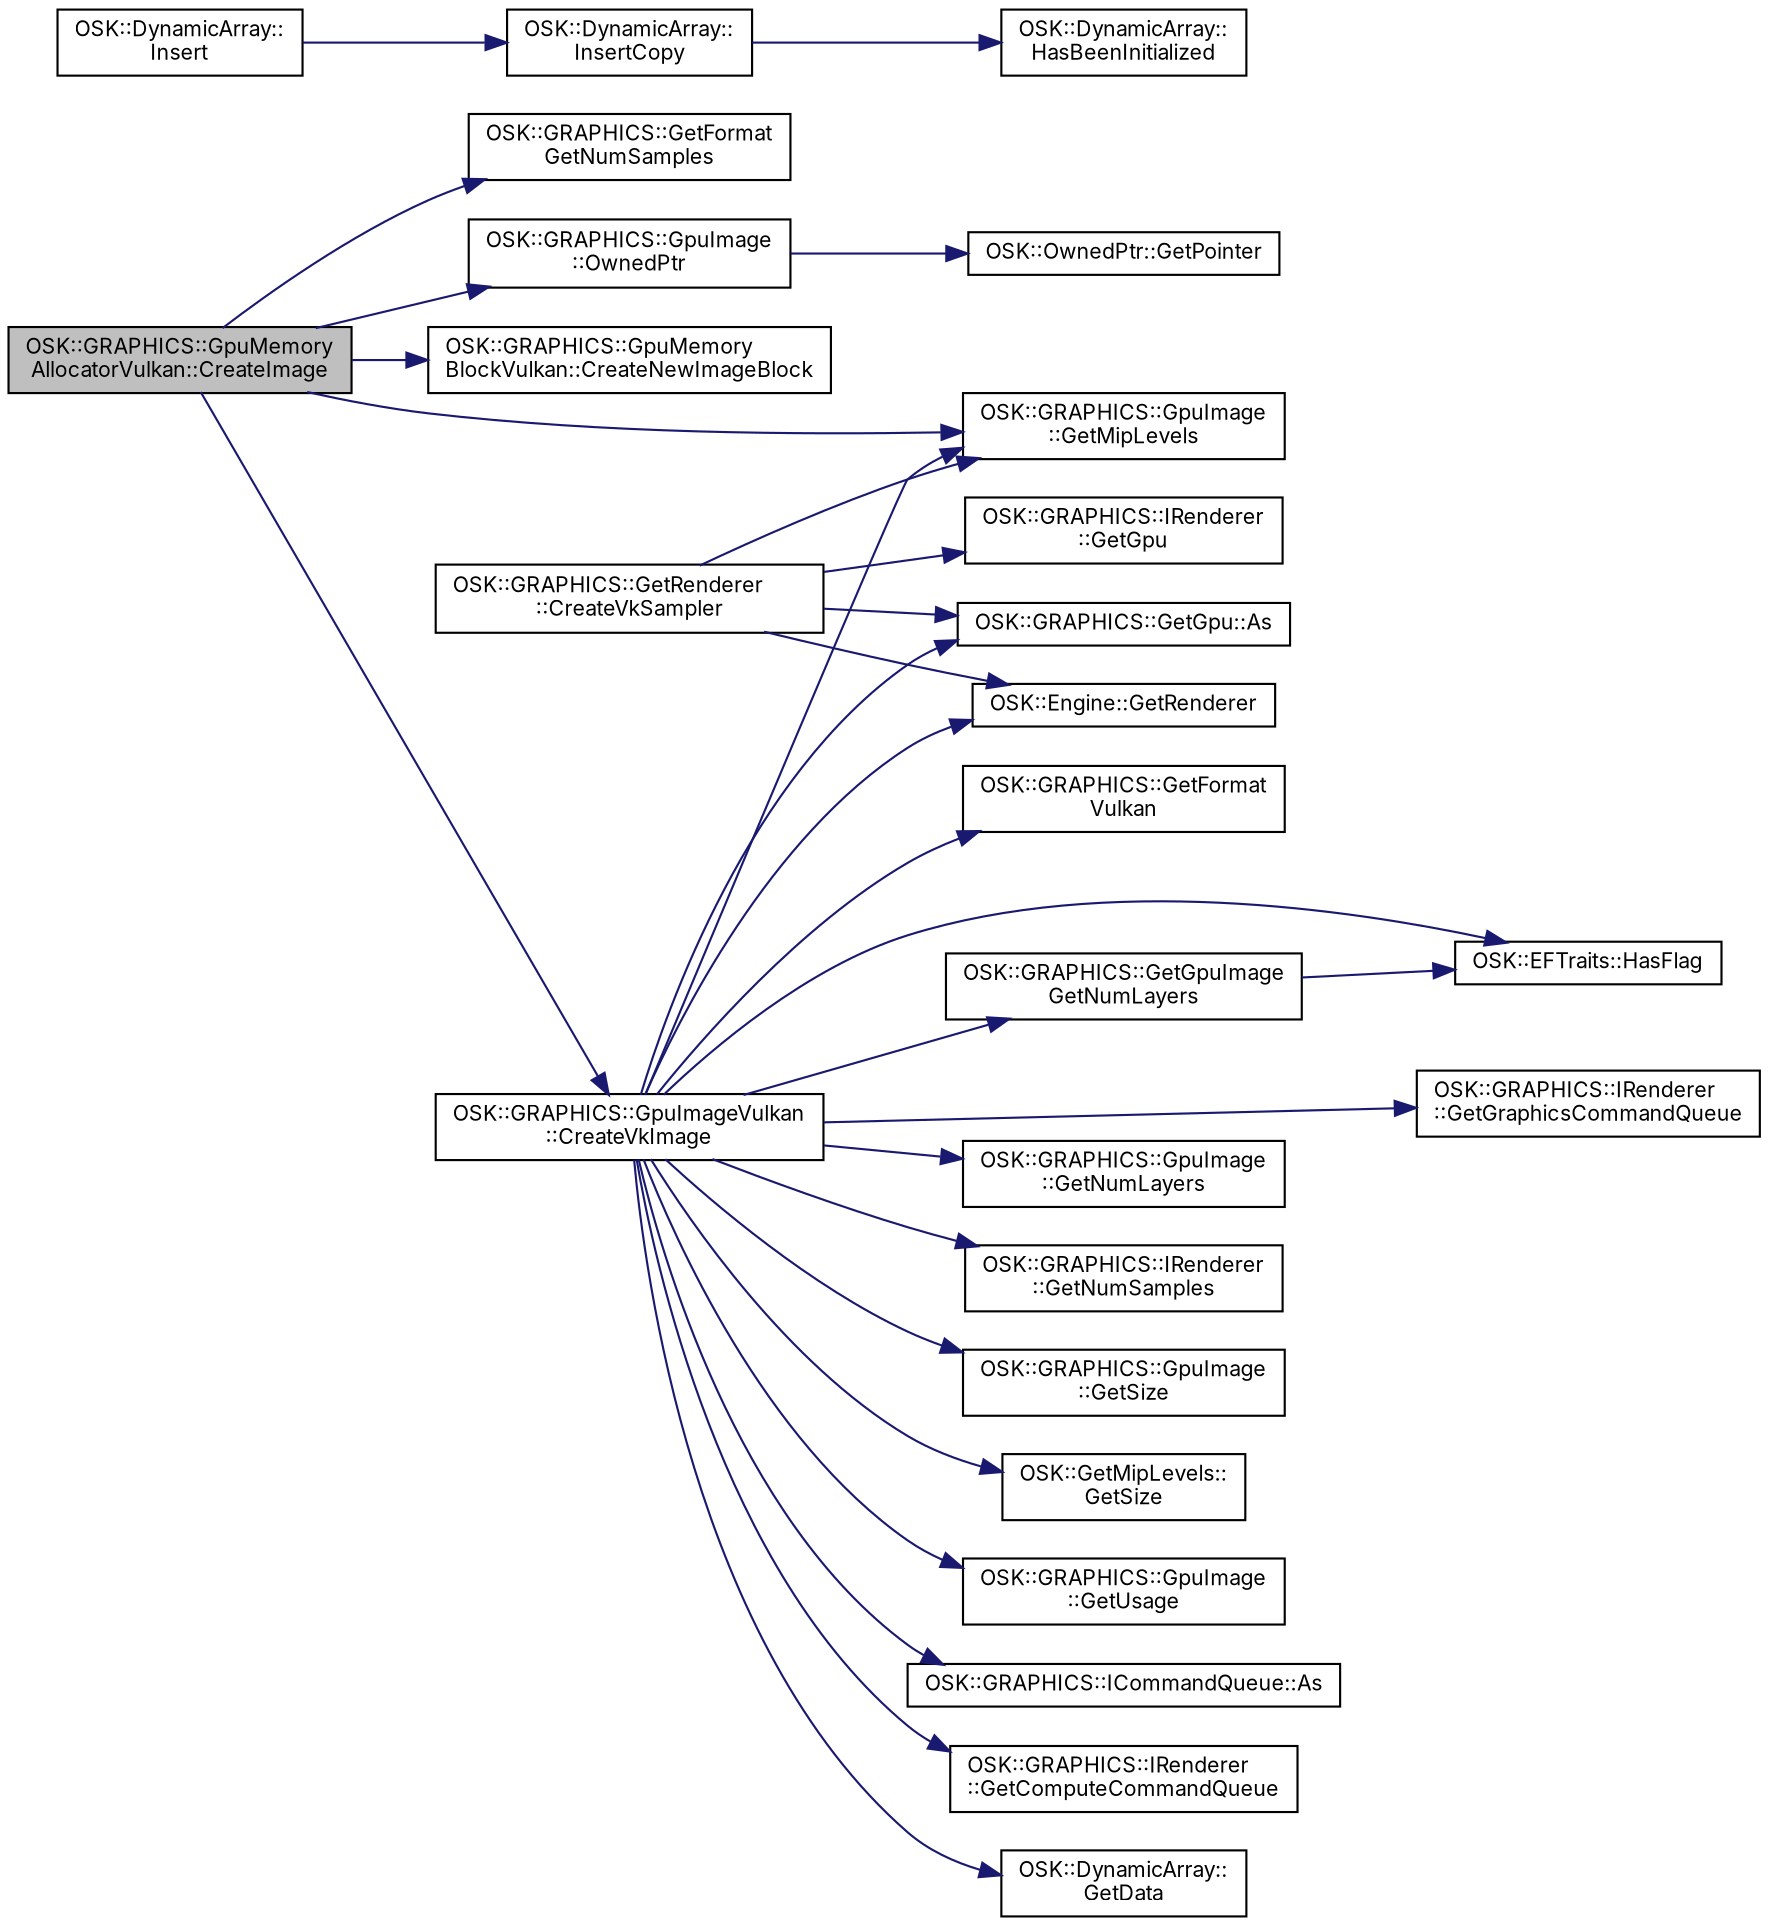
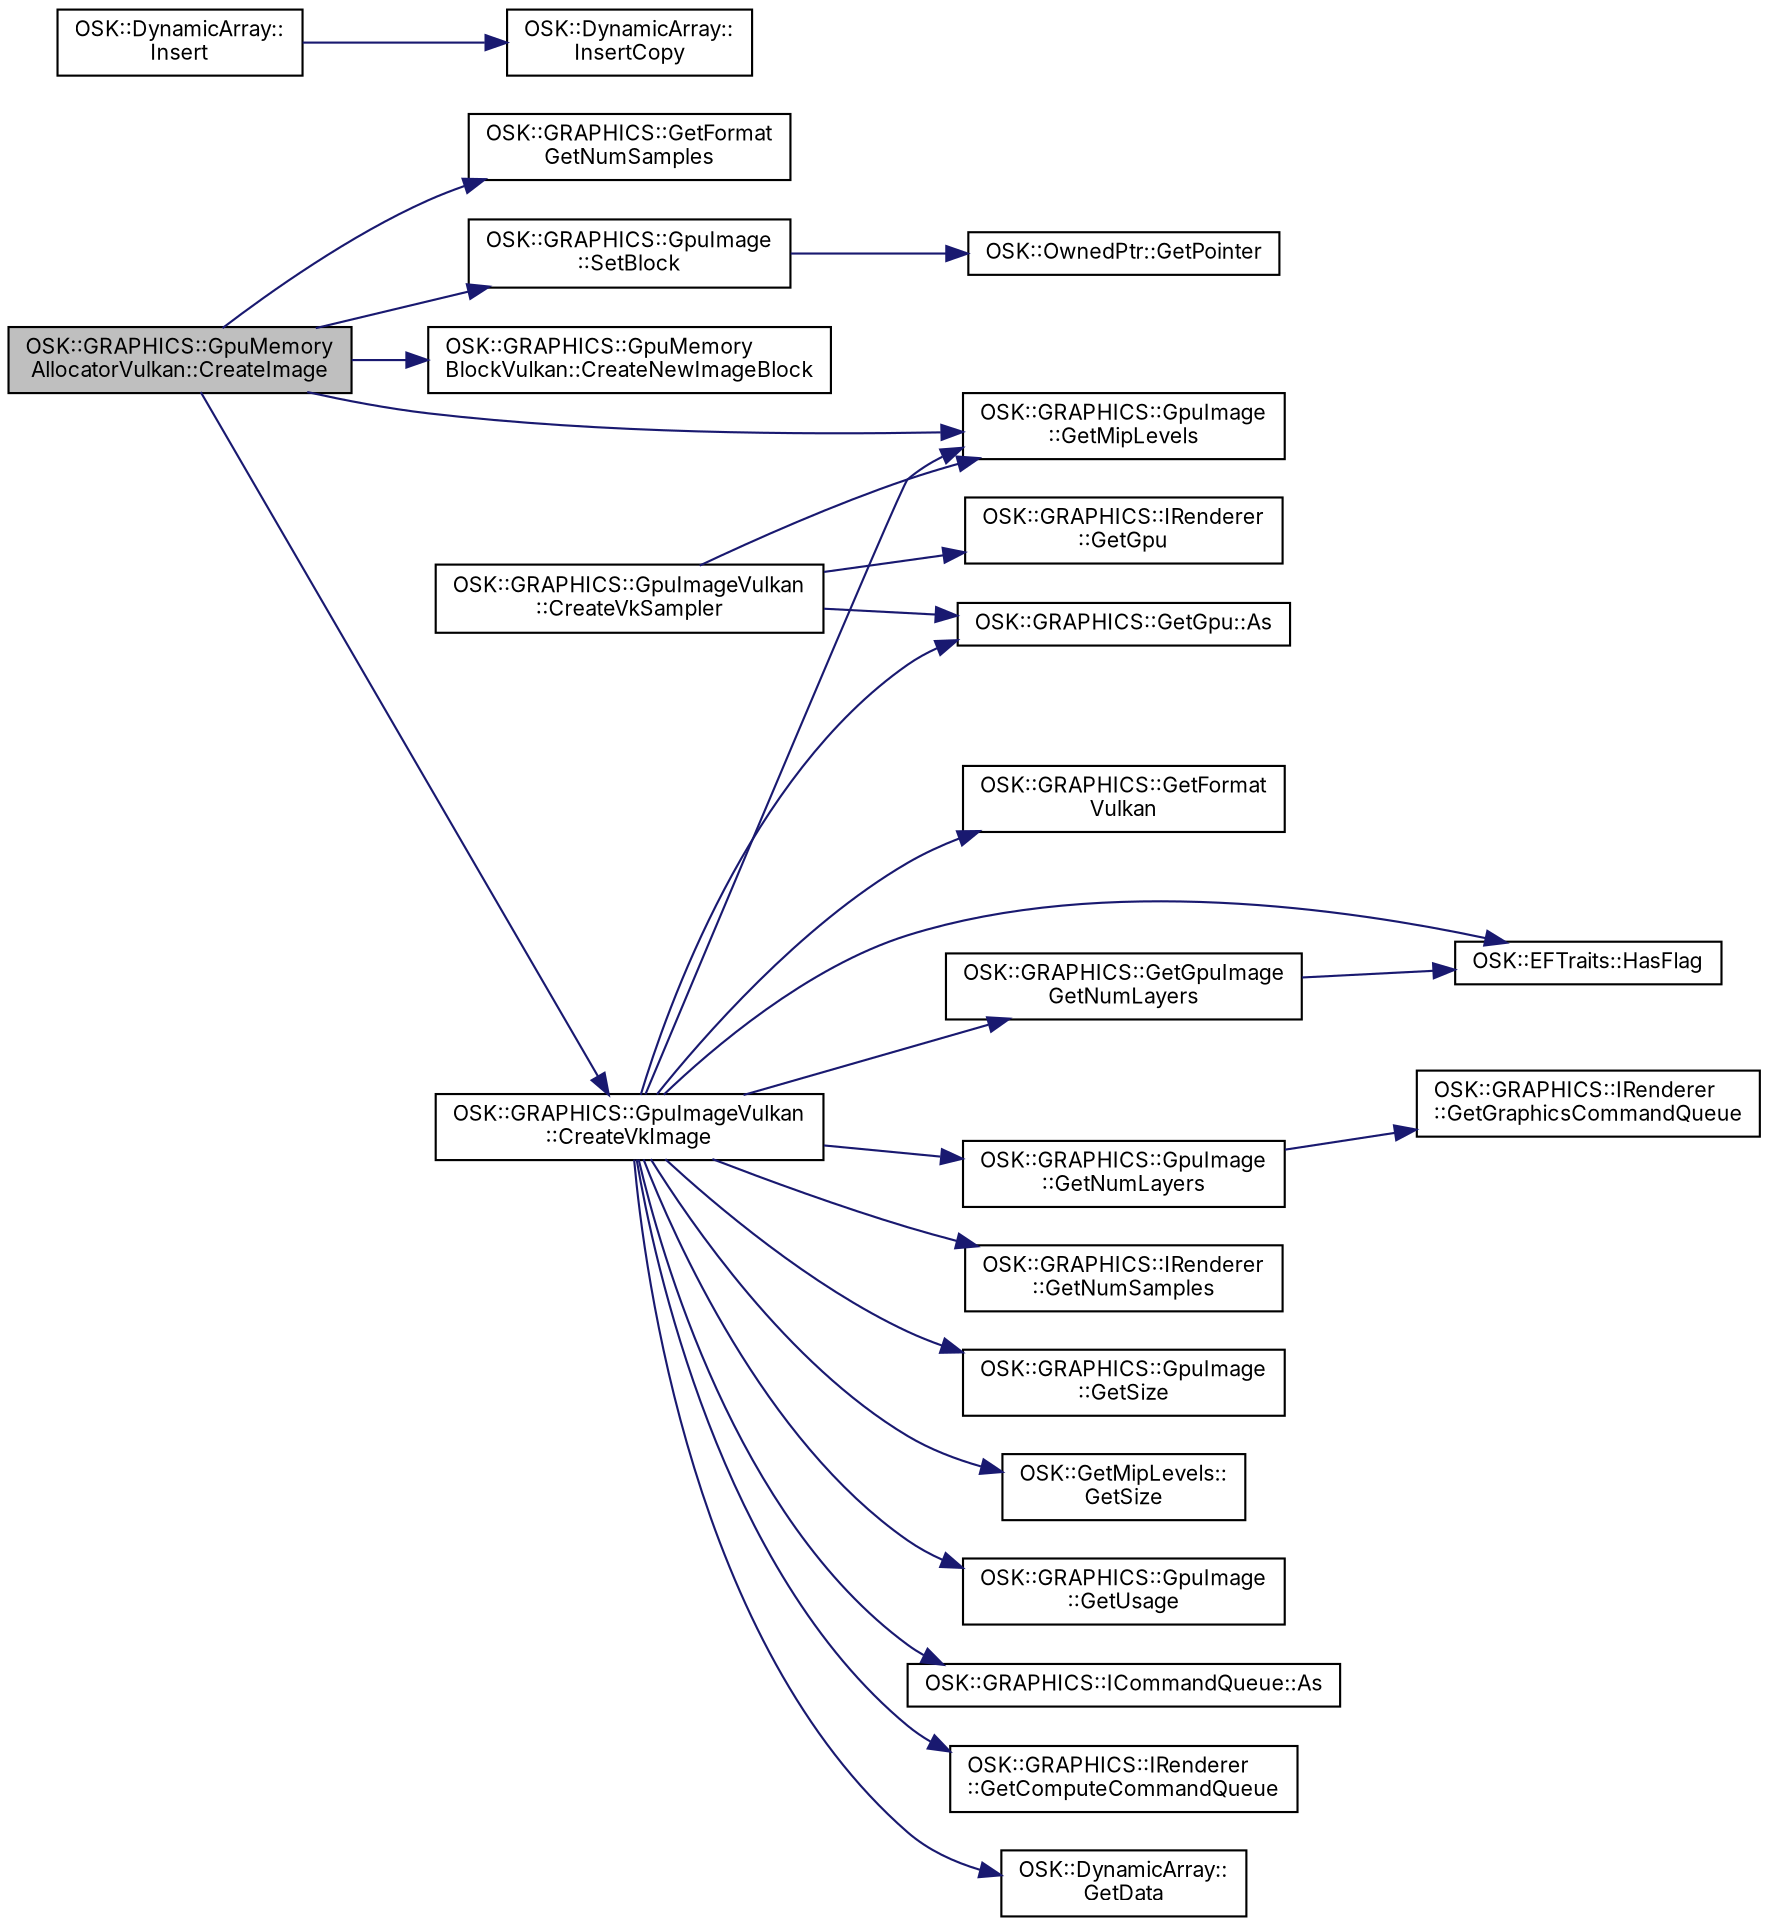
node "OSK::DynamicArray:: HasBeenInitialized": removed
node "OSK::GRAPHICS::GpuImage ::OwnedPtr": label "OSK::GRAPHICS::GpuImage ::OwnedPtr" -> "OSK::GRAPHICS::GpuImage ::SetBlock"
node "OSK::GRAPHICS::GetRenderer ::CreateVkSampler": label "OSK::GRAPHICS::GetRenderer ::CreateVkSampler" -> "OSK::GRAPHICS::GpuImageVulkan ::CreateVkSampler"
node "OSK::Engine::GetRenderer": removed
edge "OSK::GRAPHICS::GpuImageVulkan ::CreateVkImage" -> "OSK::GRAPHICS::IRenderer ::GetGraphicsCommandQueue": now "OSK::GRAPHICS::GpuImage ::GetNumLayers" -> "OSK::GRAPHICS::IRenderer ::GetGraphicsCommandQueue"
